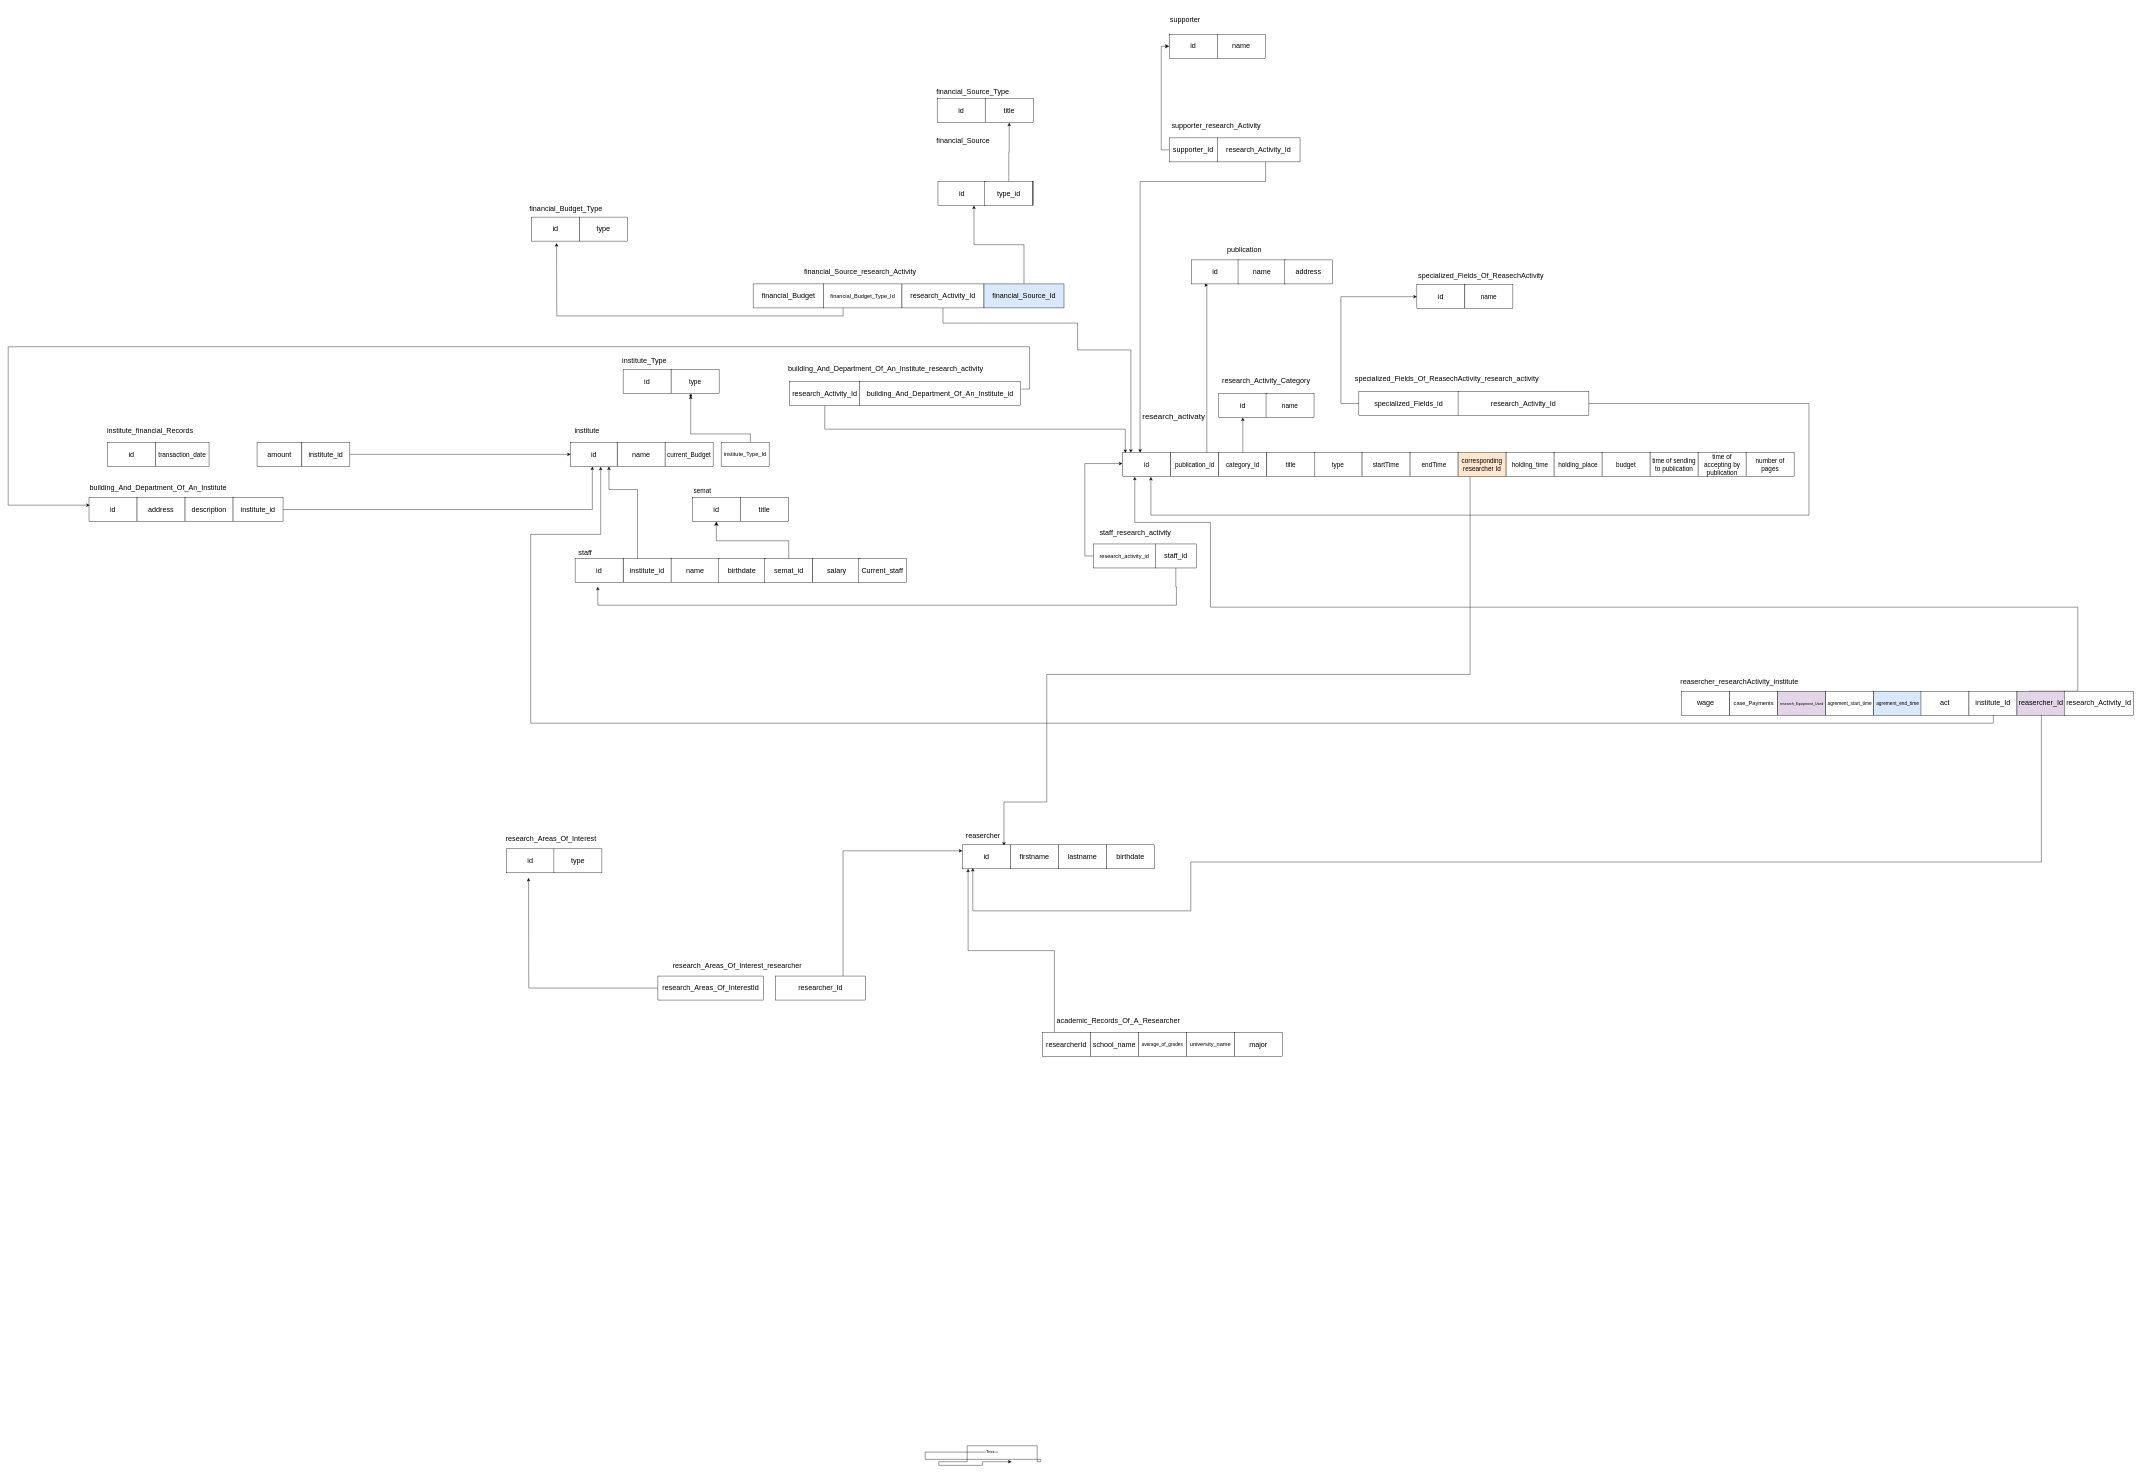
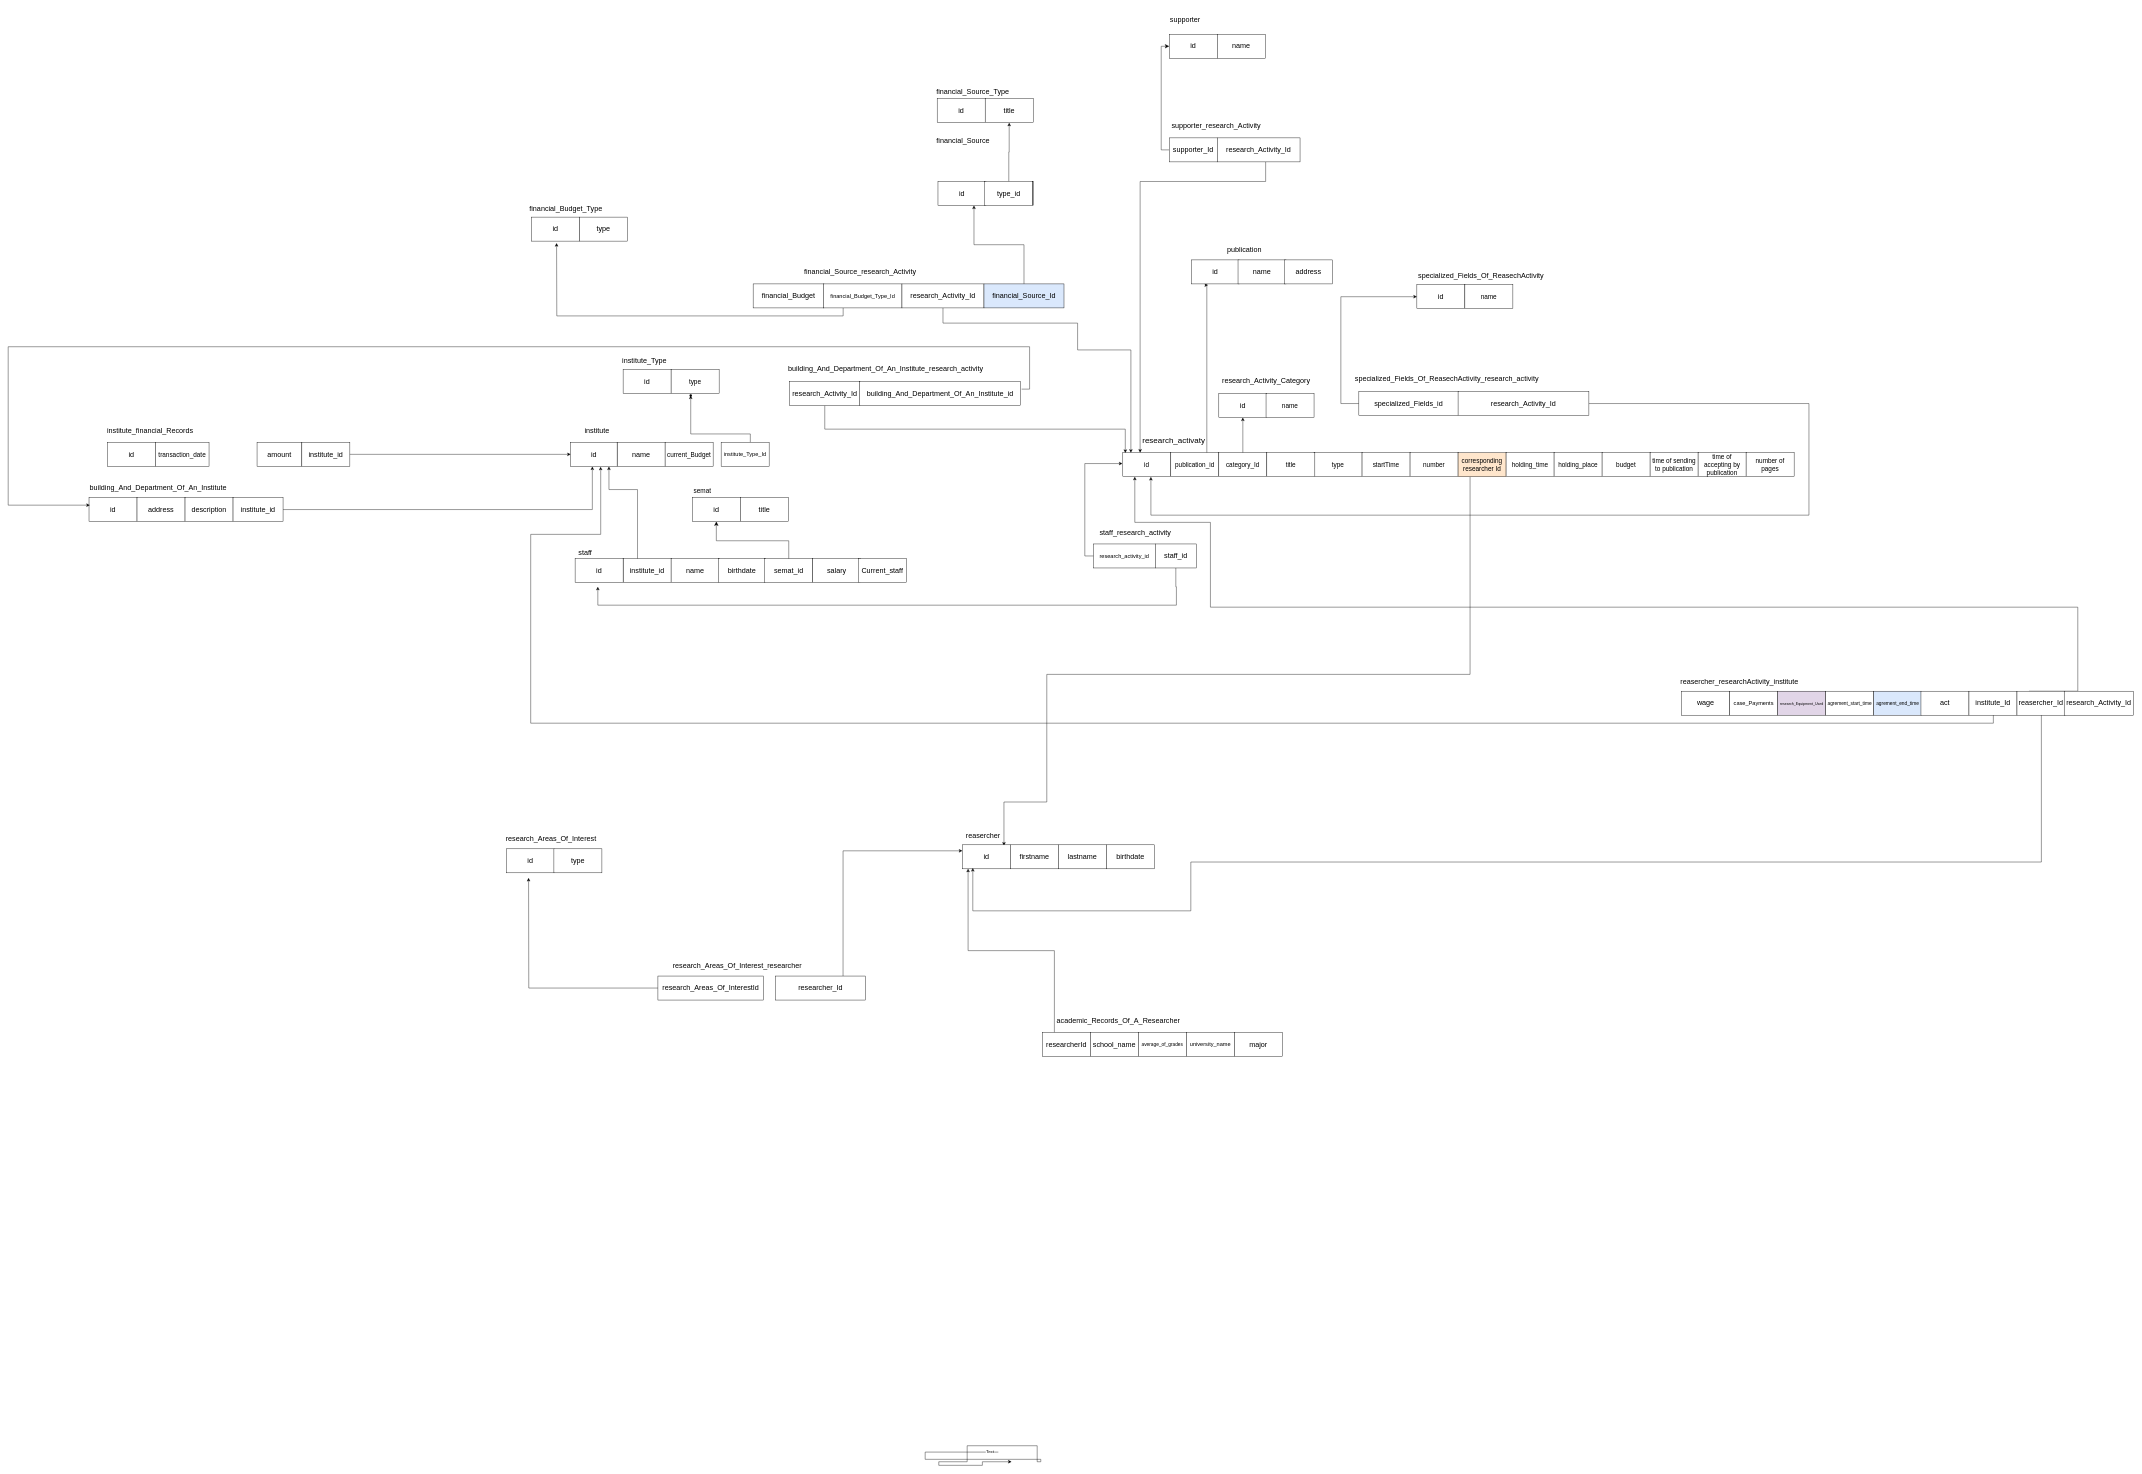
node "research_activaty": moved (1176, 415) -> (1176, 439)
node "institute": moved (587, 430) -> (597, 430)
node "endTime": label "endTime" -> "number"
node "reasercher_Id": fillcolor #e1d5e7 -> #ffffff
